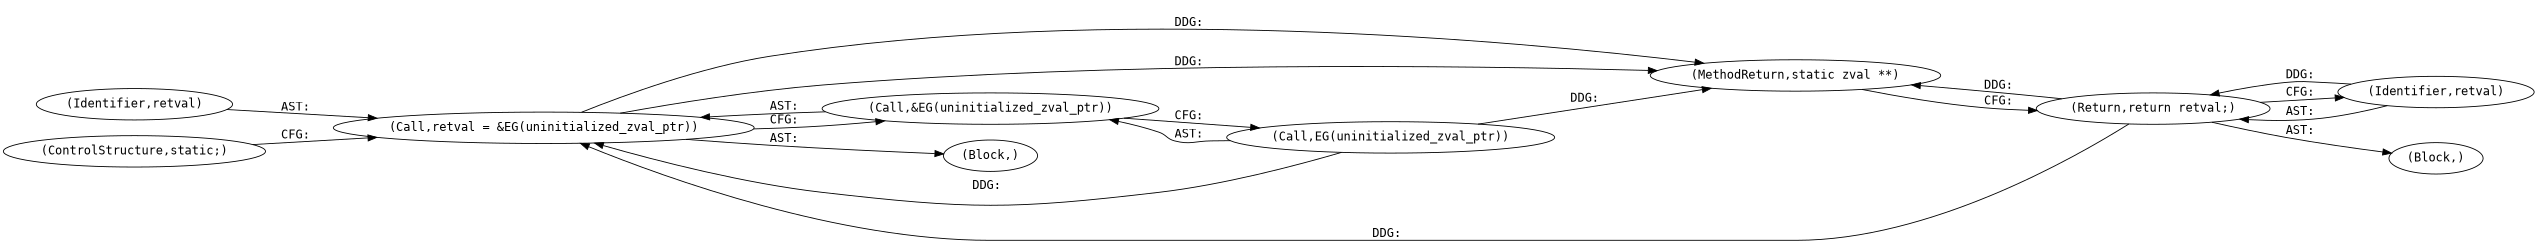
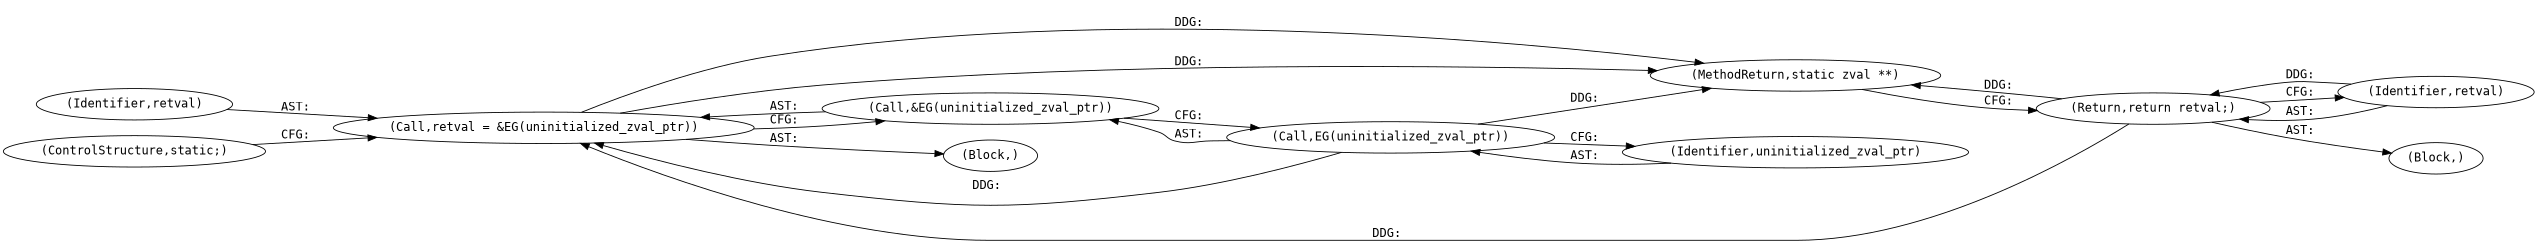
node "(Identifier,uninitialized_zval_ptr)": added
